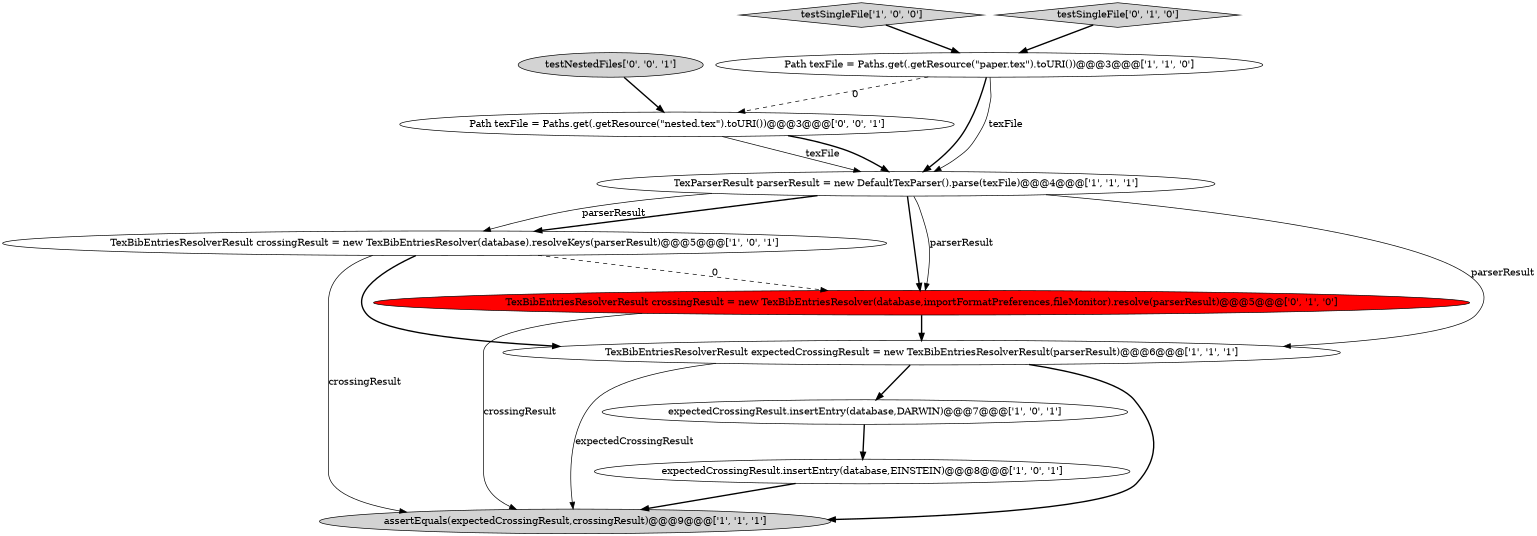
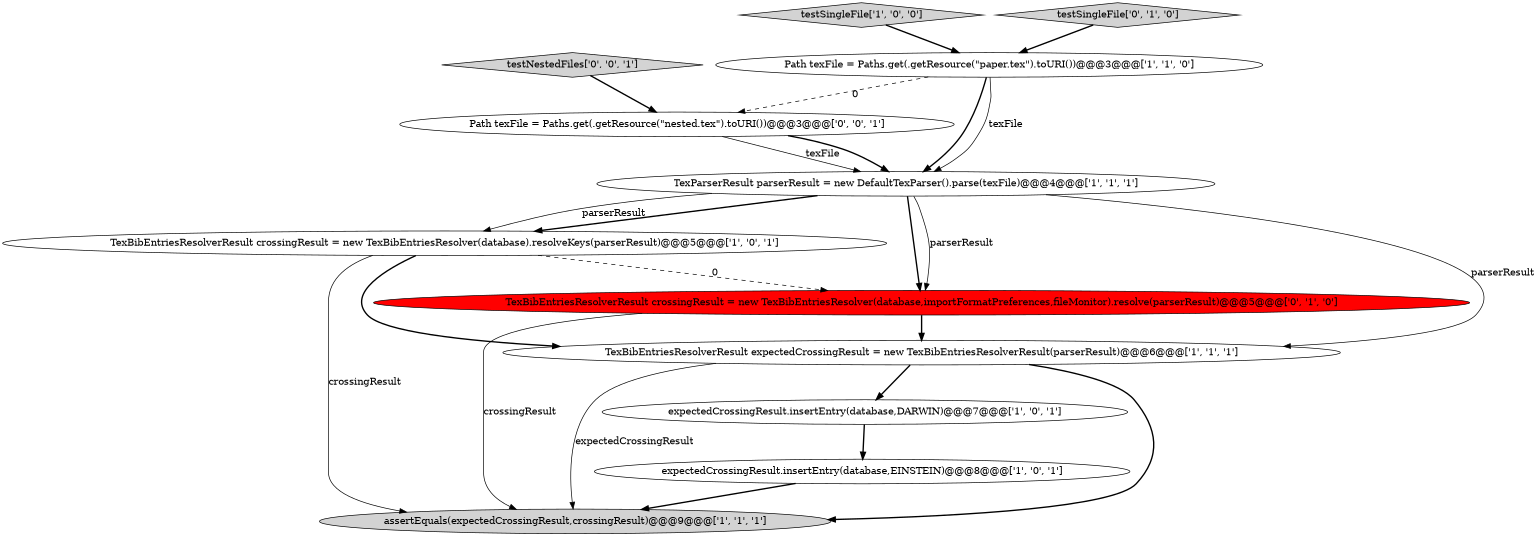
node "testNestedFiles['0', '0', '1']": shape ellipse -> diamond
